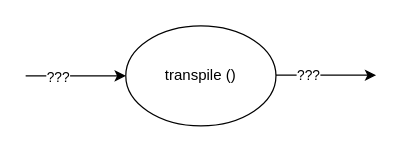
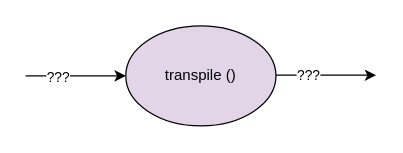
node "transpile ()": fillcolor #ffffff -> #e1d5e7
